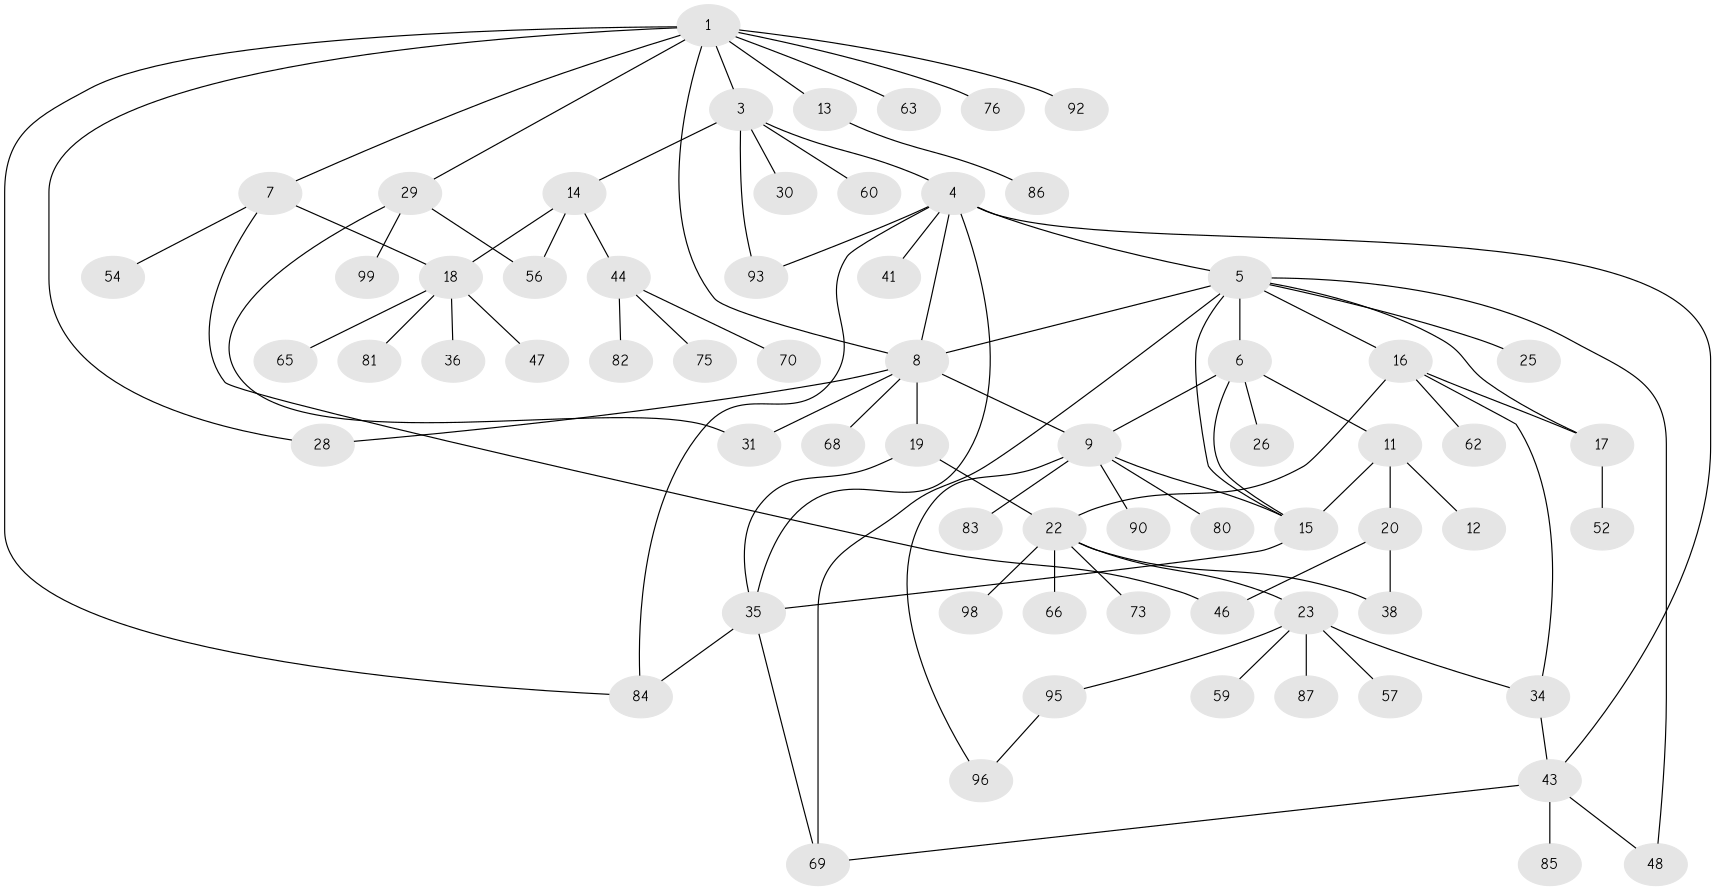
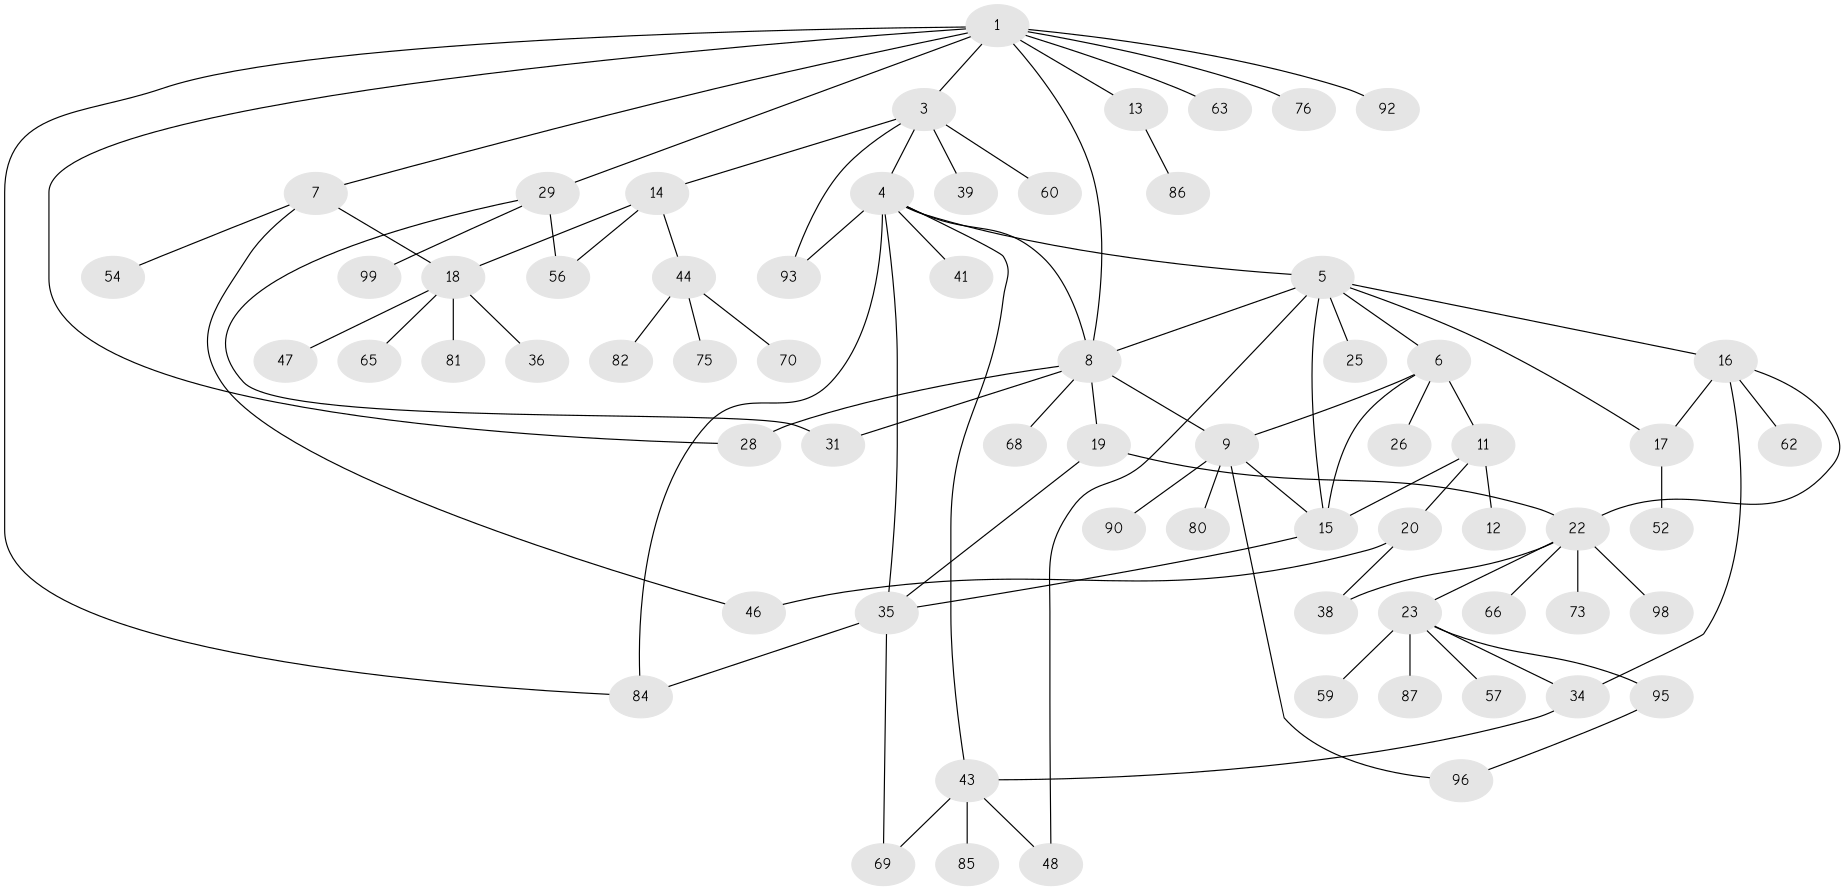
node "30": label "30" -> "39"
edge "5" -- "69": removed
node "83": removed
